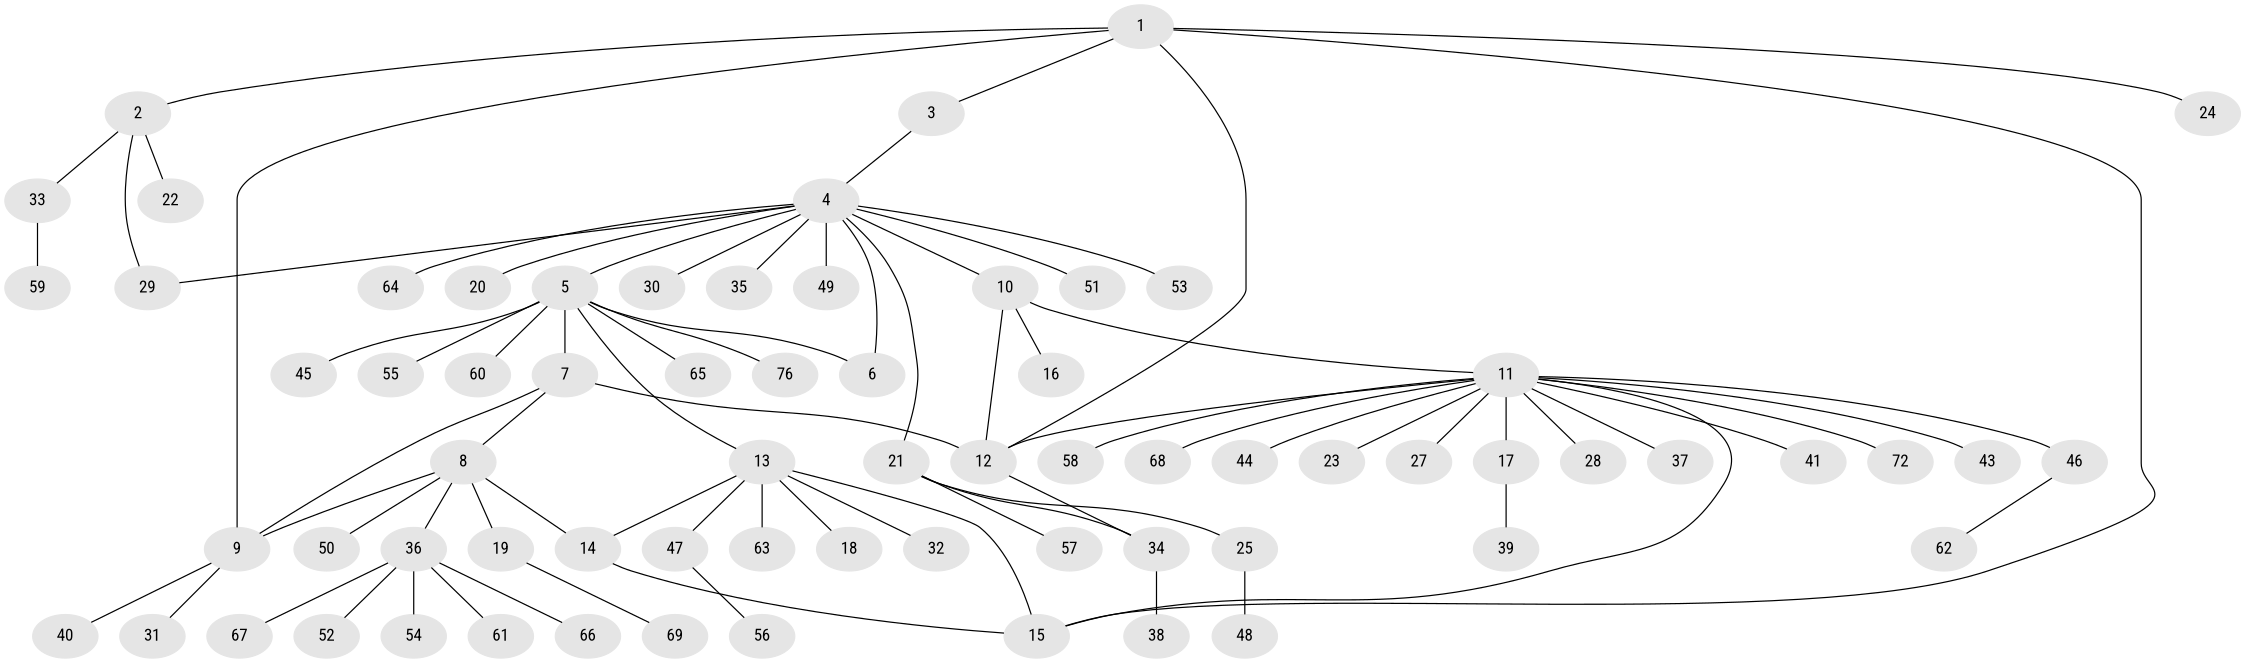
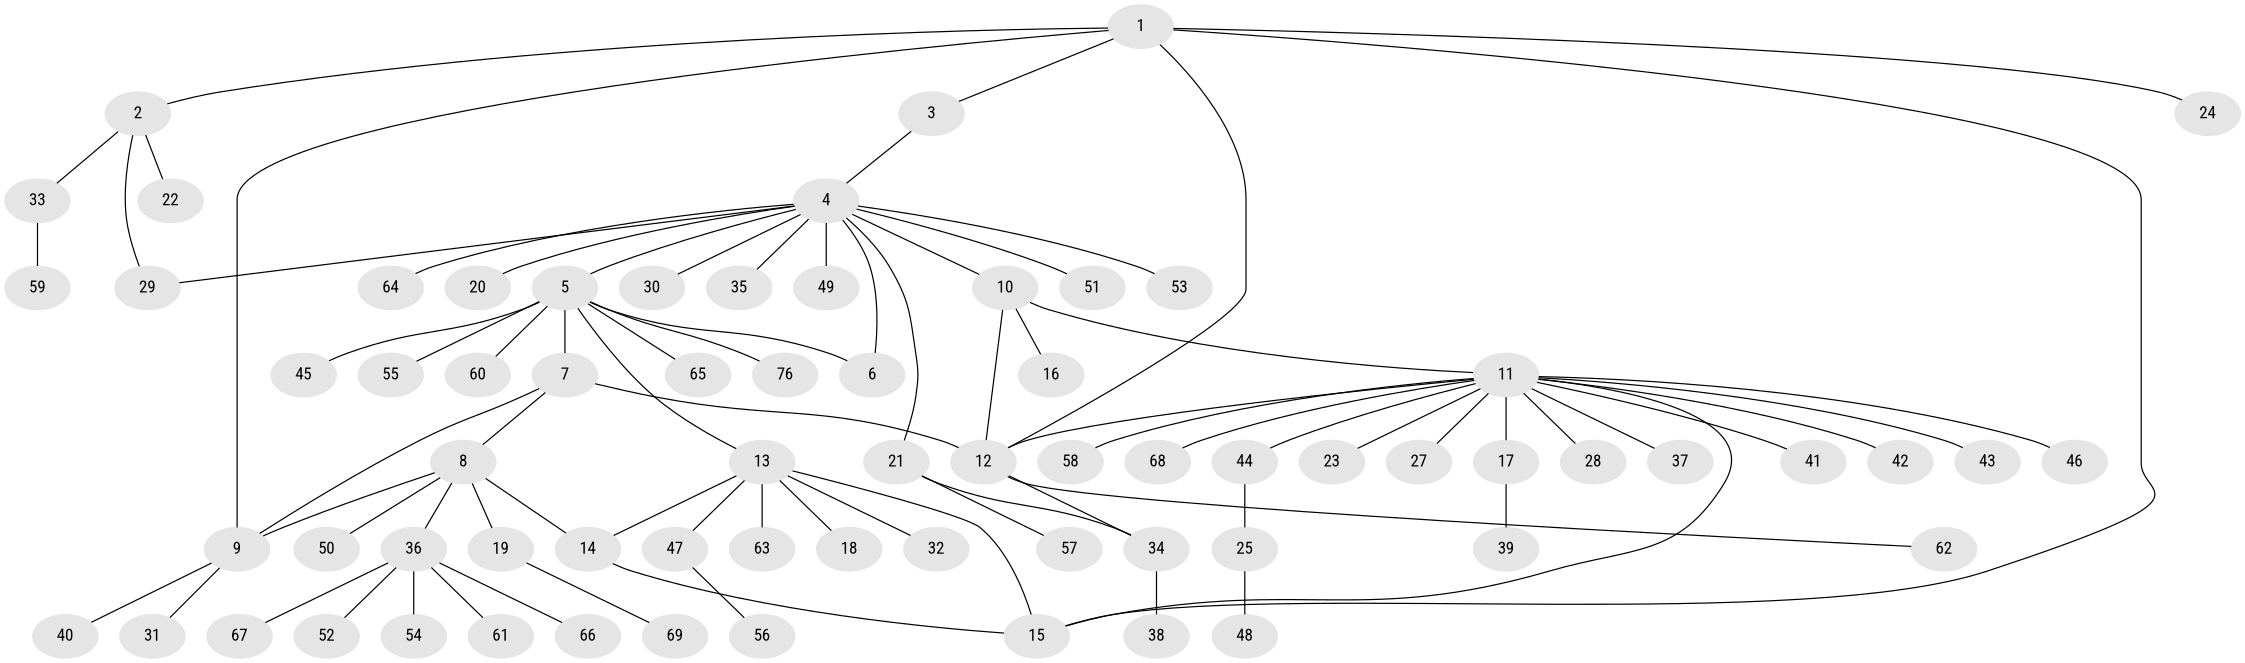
node "72": label "72" -> "42"
edge "46" -- "62": now "12" -- "62"
edge "21" -- "25": now "44" -- "25"
